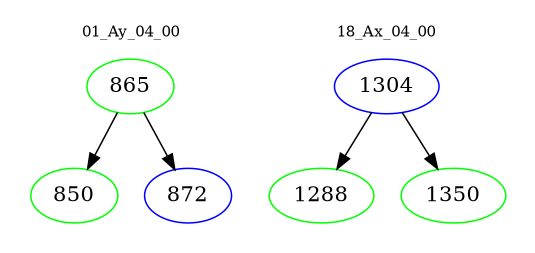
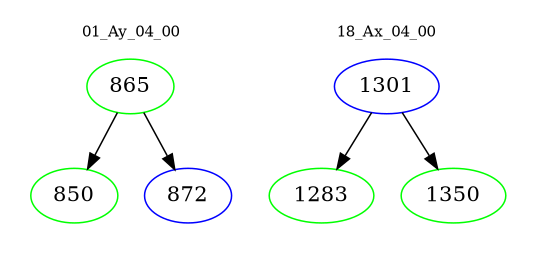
node "1304": label "1304" -> "1301"
node "1288": label "1288" -> "1283"
